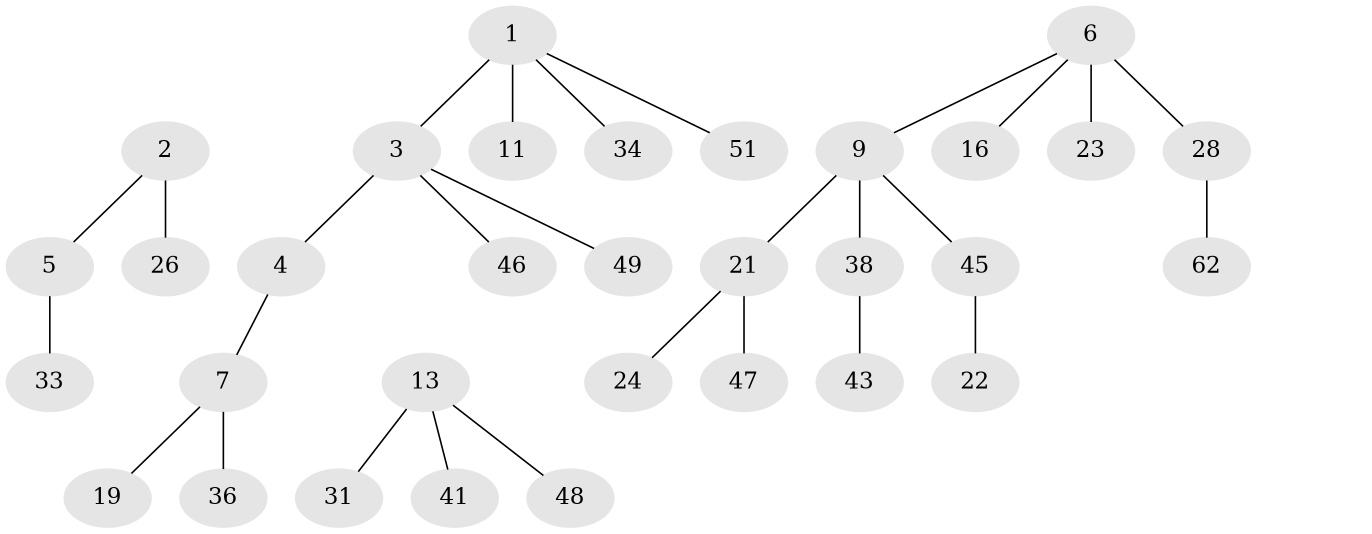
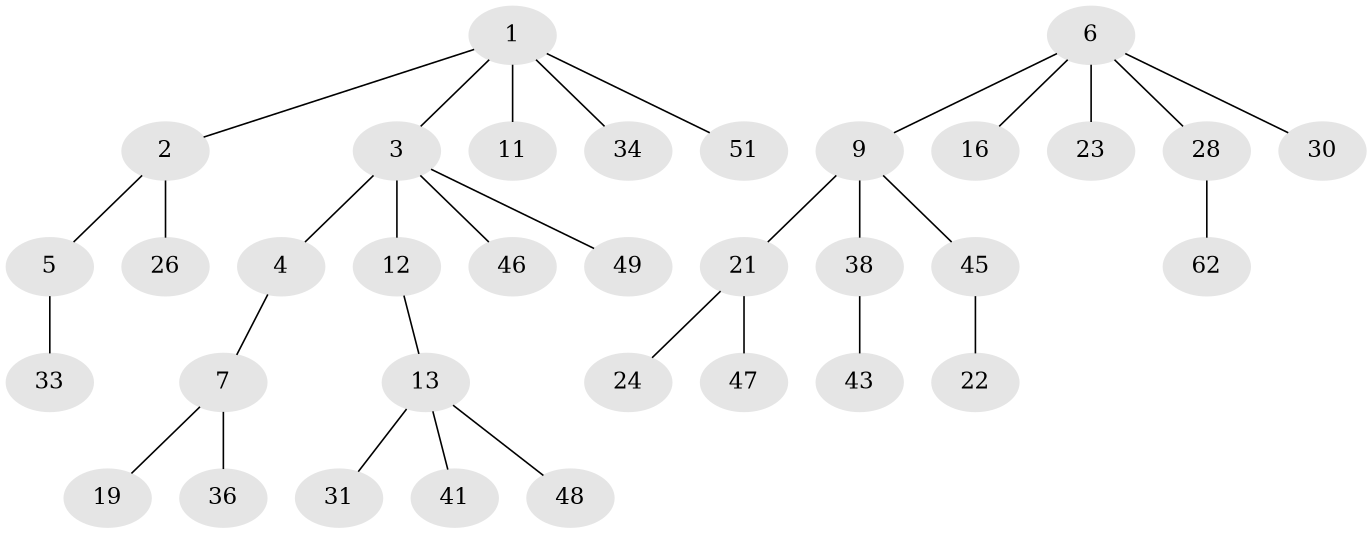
edge "1" -- "2": added
node "30": added
node "12": added
